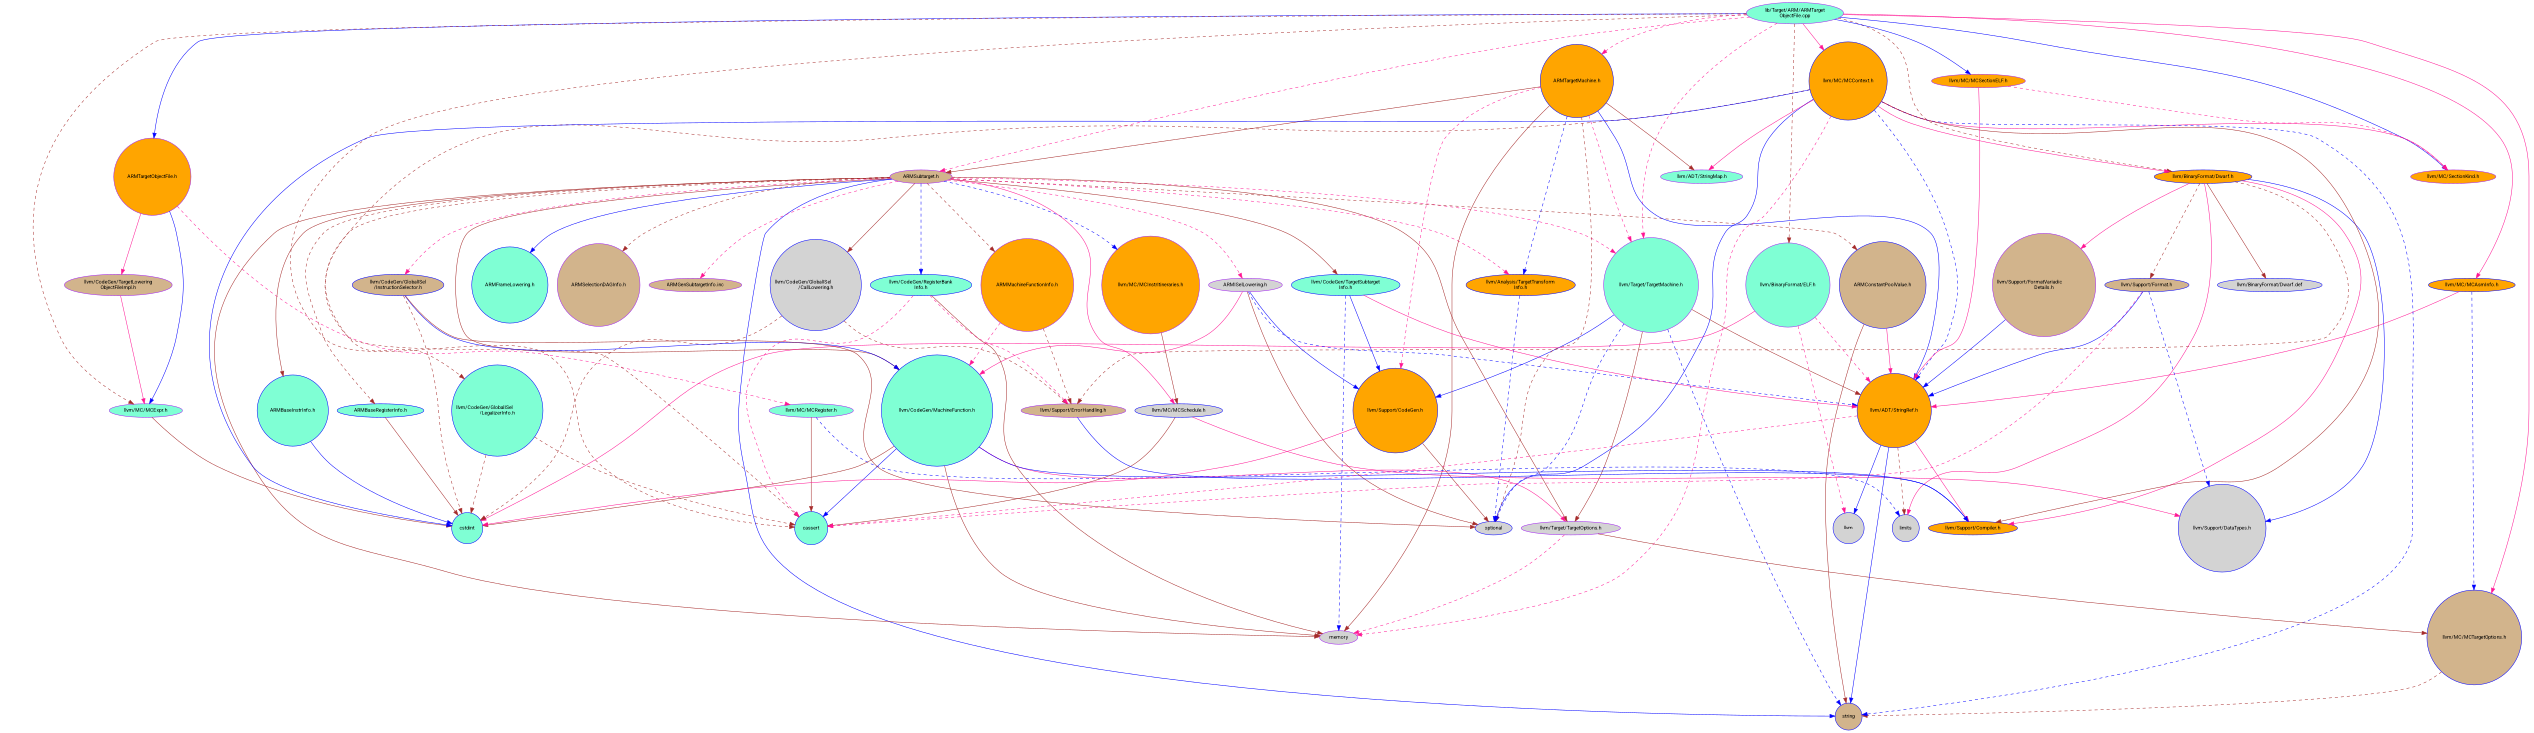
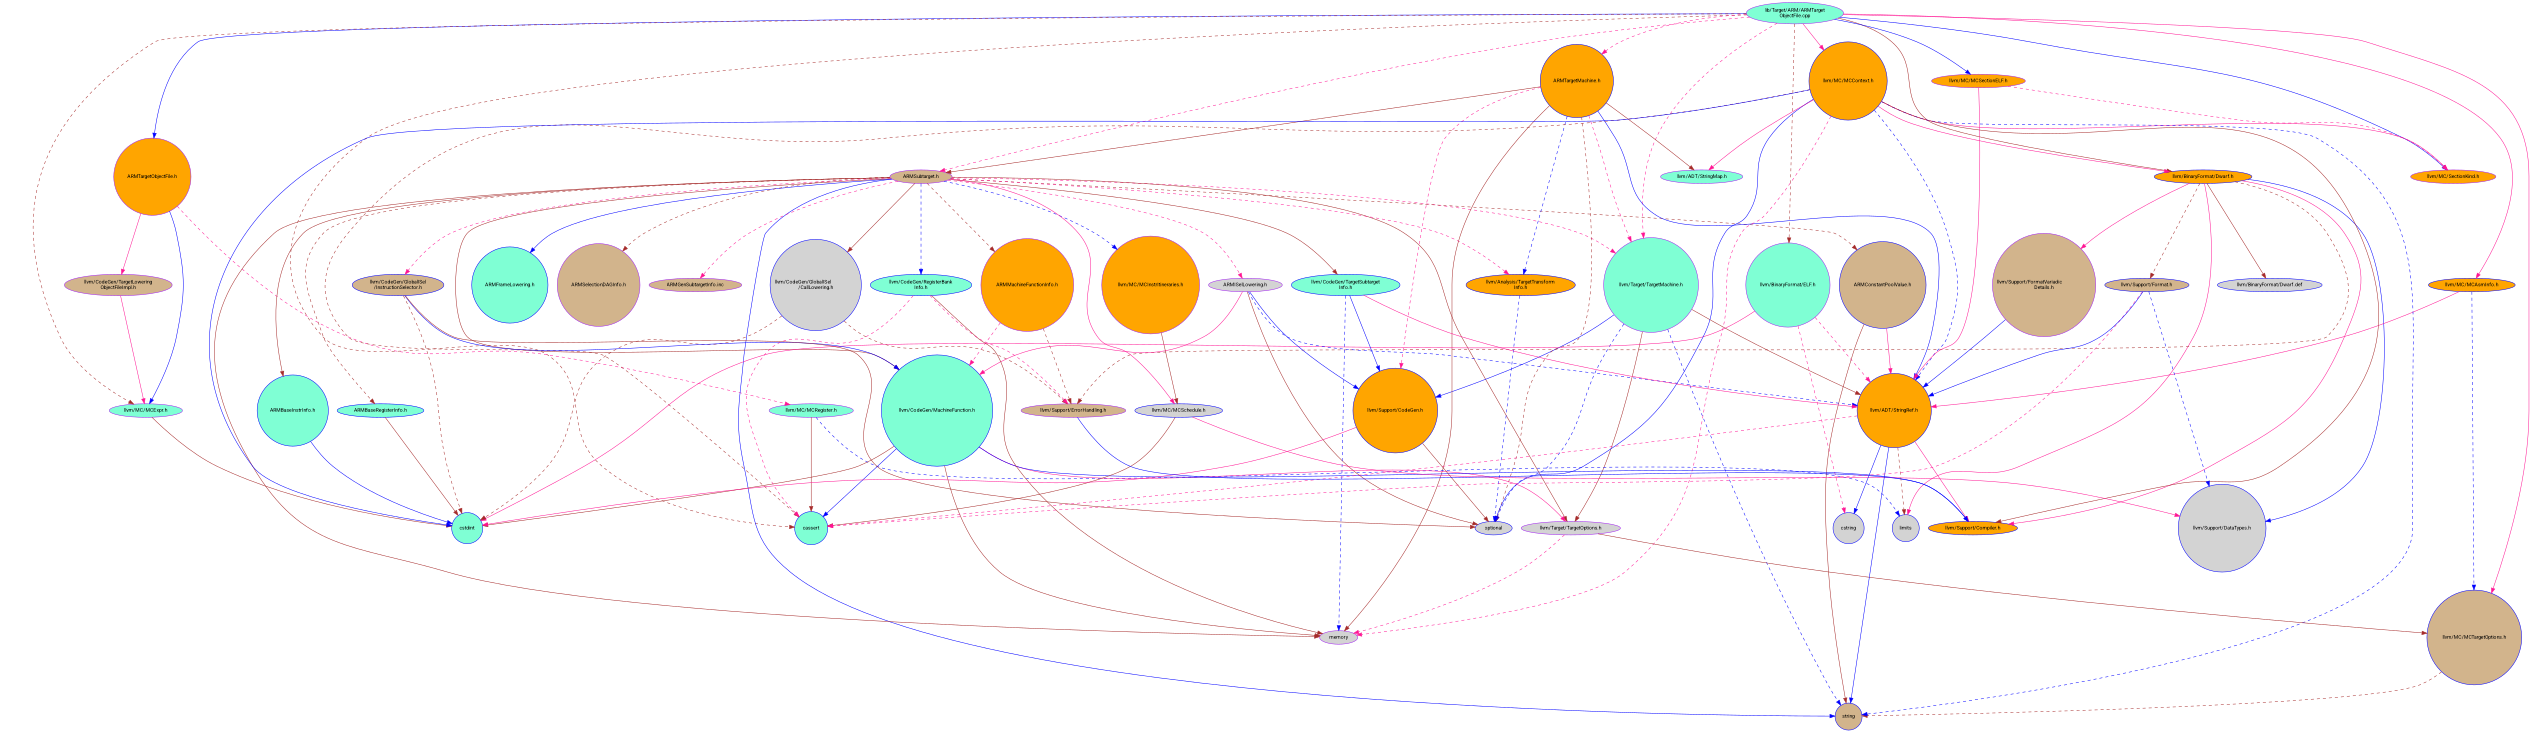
edge "lib/Target/ARM/ARMTarget ObjectFile.cpp" -> "llvm/BinaryFormat/Dwarf.h": style dashed -> solid
node "llvm/CodeGen/GlobalISel /LegalizerInfo.h": removed
node "llvm": label "llvm" -> "cstring"
